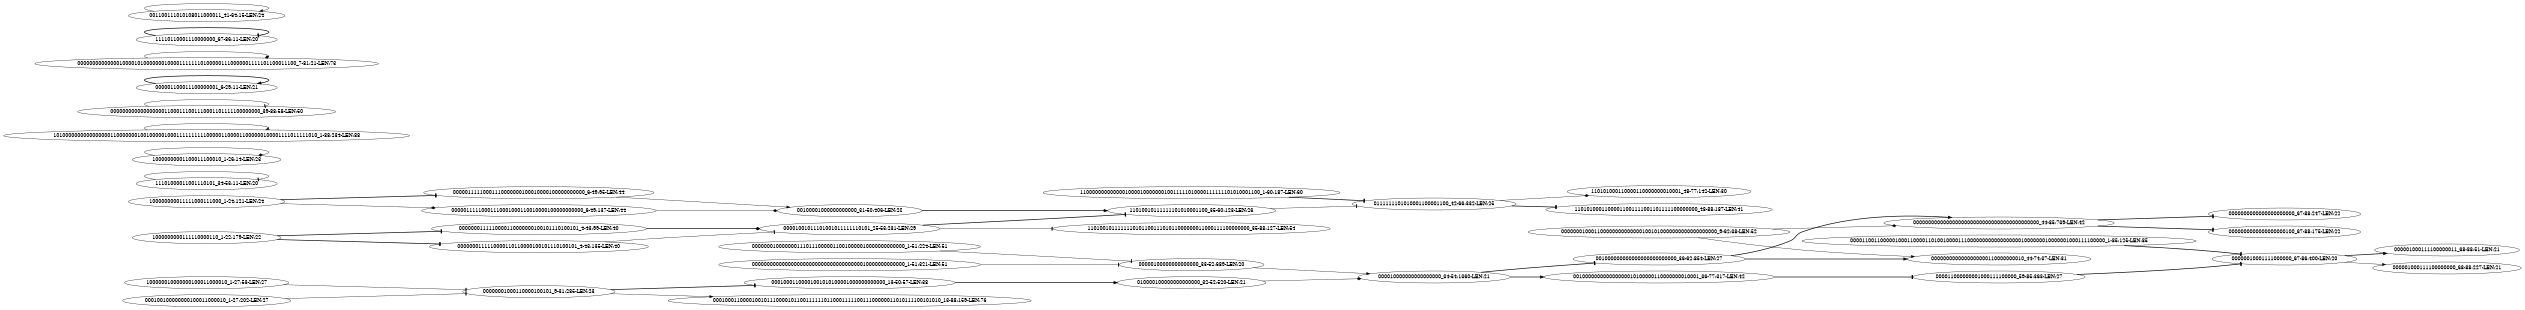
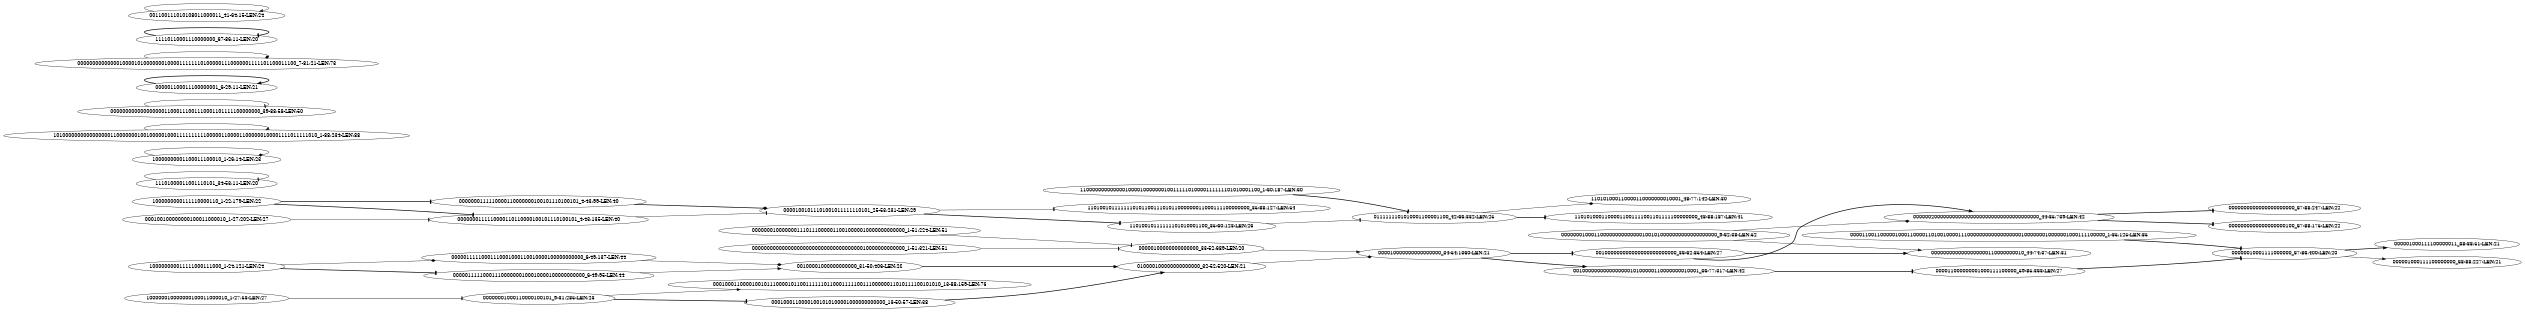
edge "00100001000000000000_31-50:406-LEN:20" -> "11010010111111101010001100_35-60:123-LEN:26": now "00100001000000000000_31-50:406-LEN:20" -> "010000100000000000000_32-52:520-LEN:21"
node "000000000000000000000000000000000000000000_44-85:739-LEN:42": label "000000000000000000000000000000000000000000_44-85:739-LEN:42" -> "000000200000000000000000000000000000000000_44-85:739-LEN:42"
edge "000100100000000100011000010_1-27:202-LEN:27" -> "00000001000110000100101_9-31:285-LEN:23": now "000100100000000100011000010_1-27:202-LEN:27" -> "0000000111110000110110000100101110100101_4-43:135-LEN:40"
